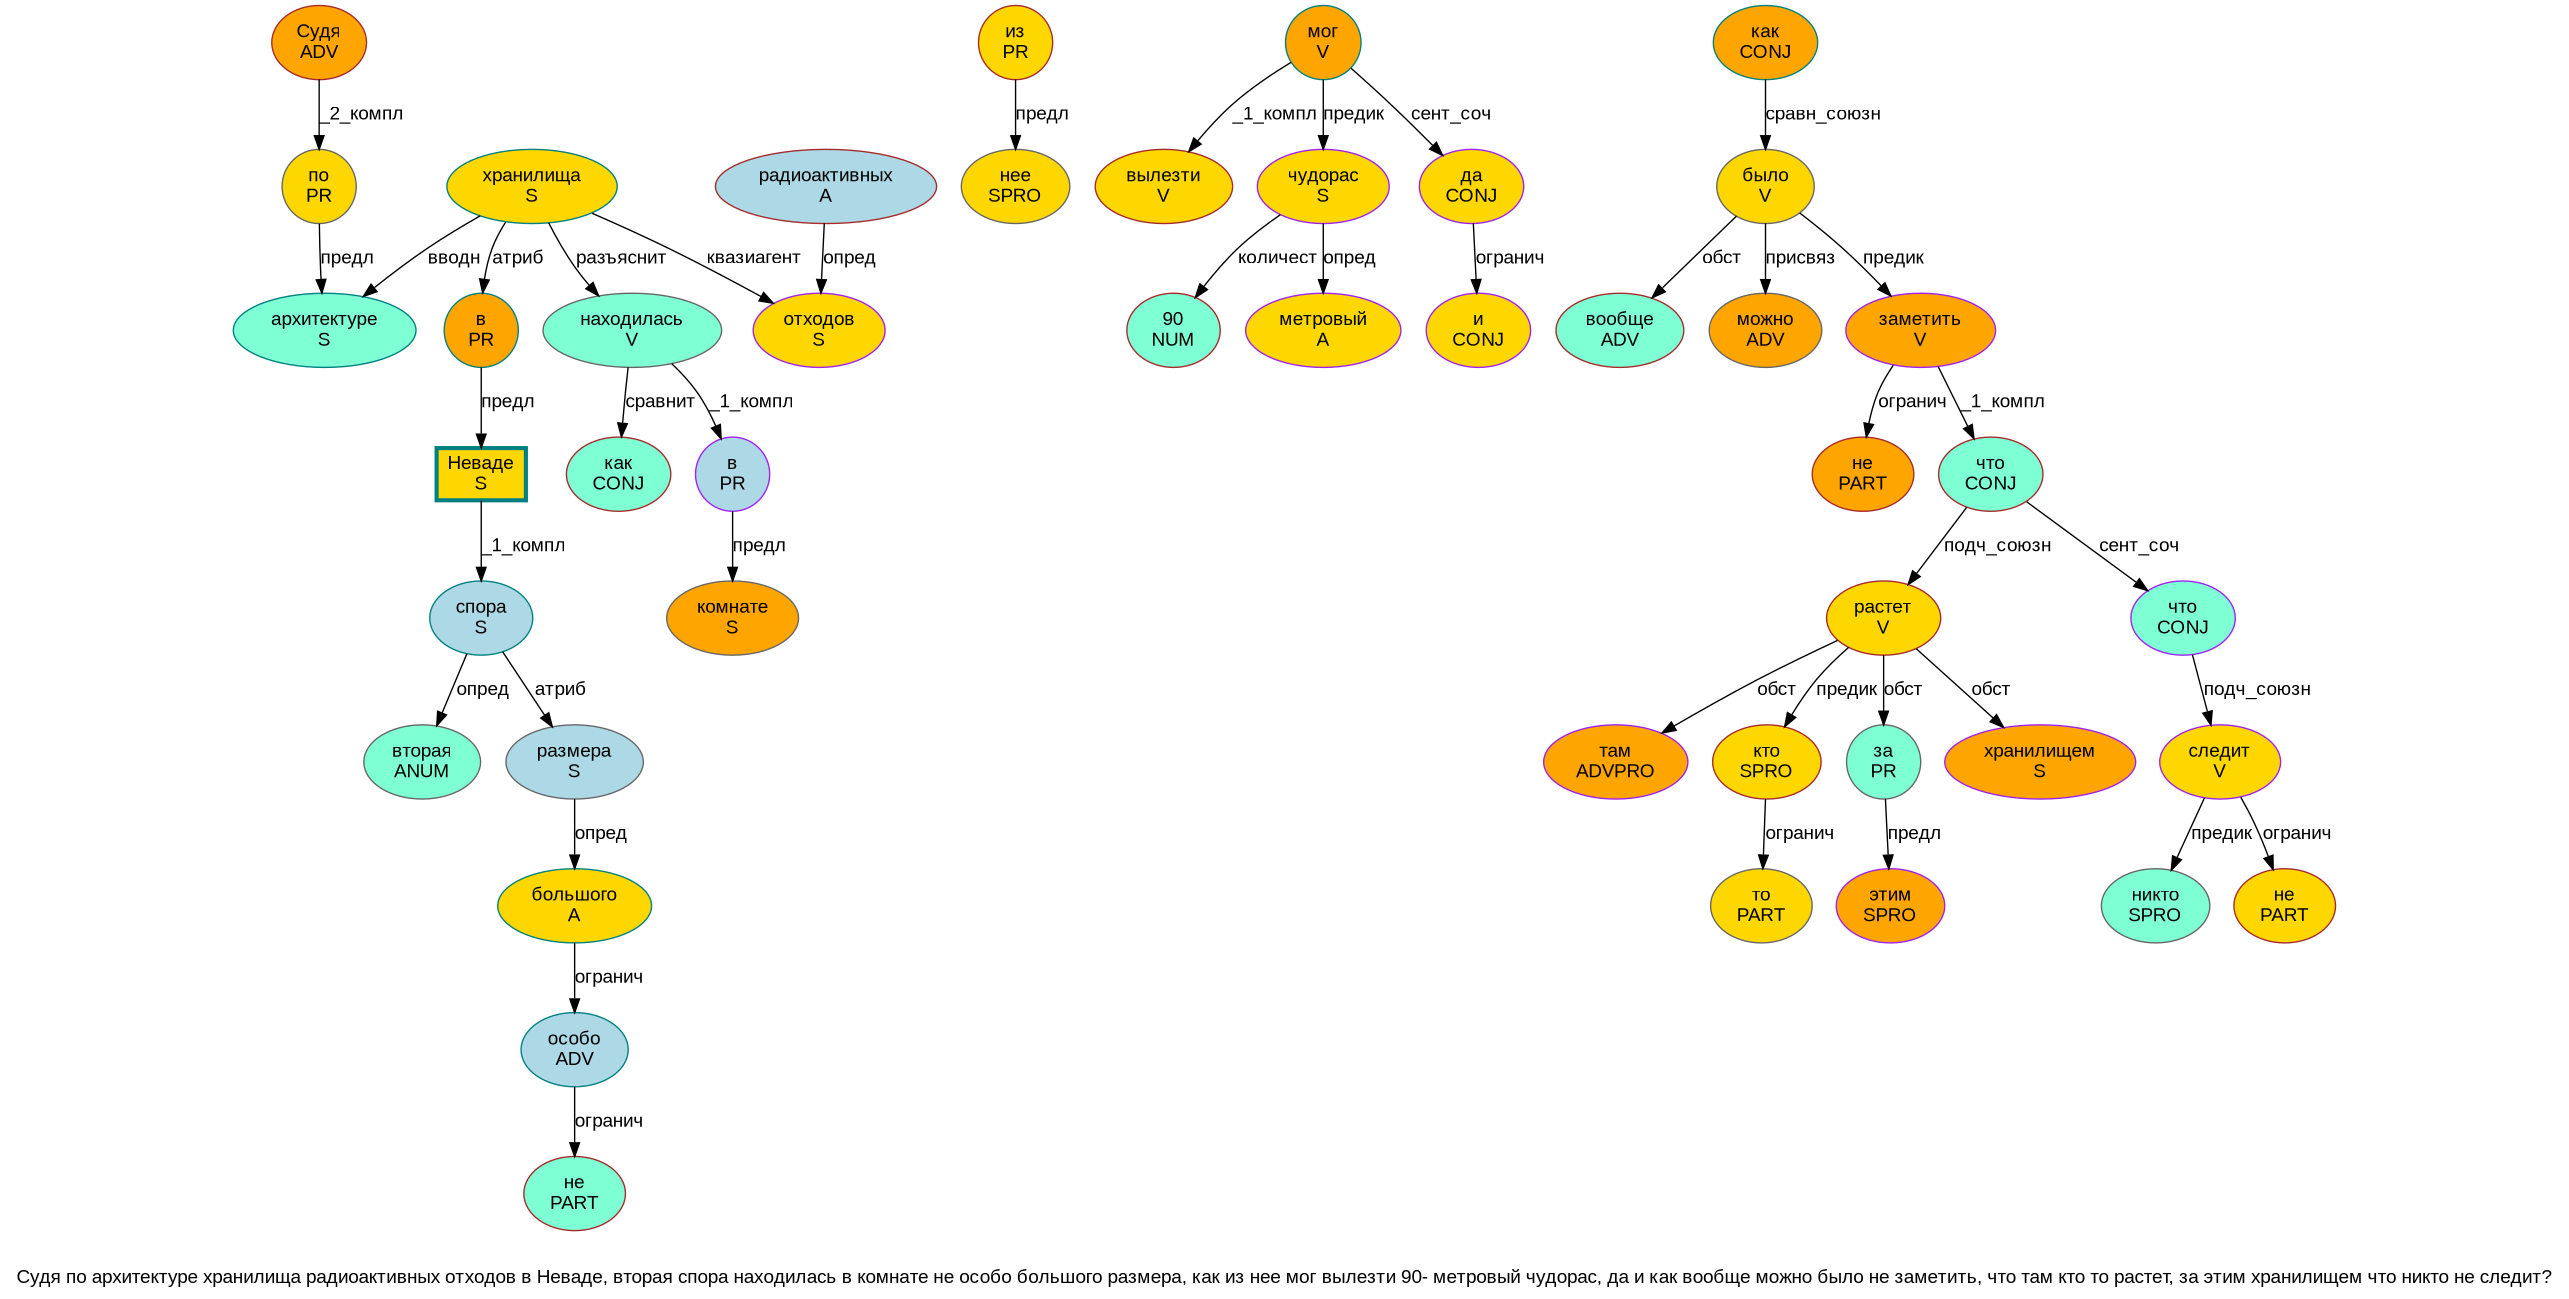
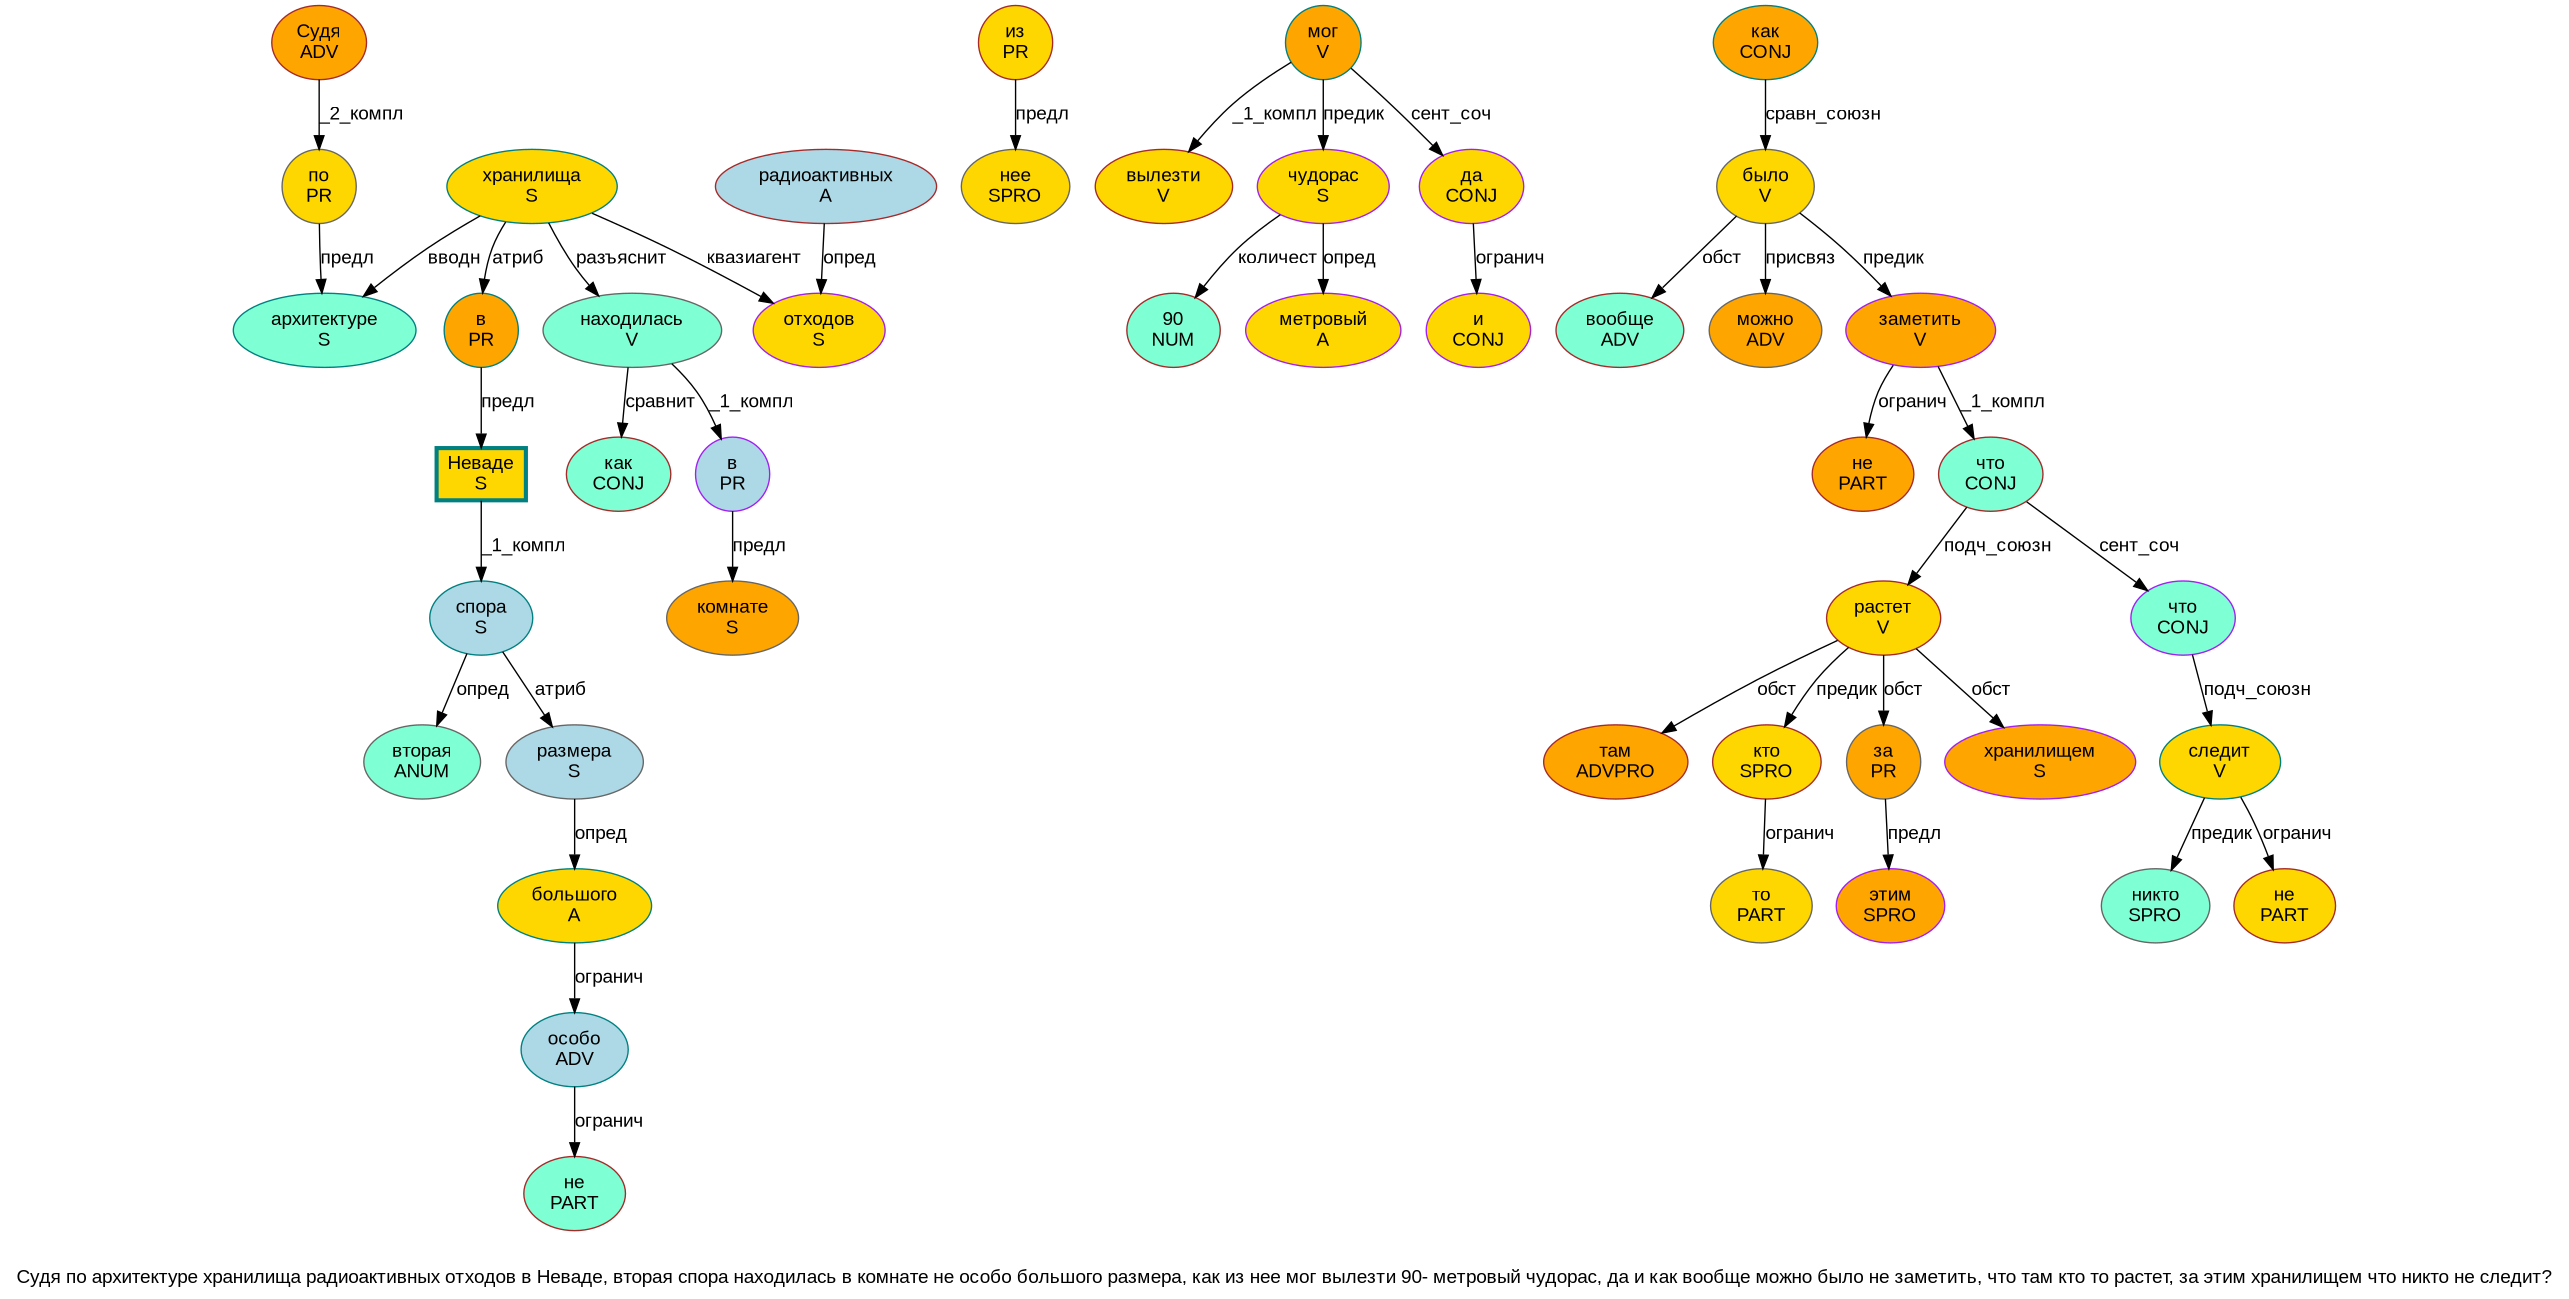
node "там ADVPRO": color purple -> brown
node "за PR": fillcolor aquamarine -> orange
node "следит V": color purple -> teal
